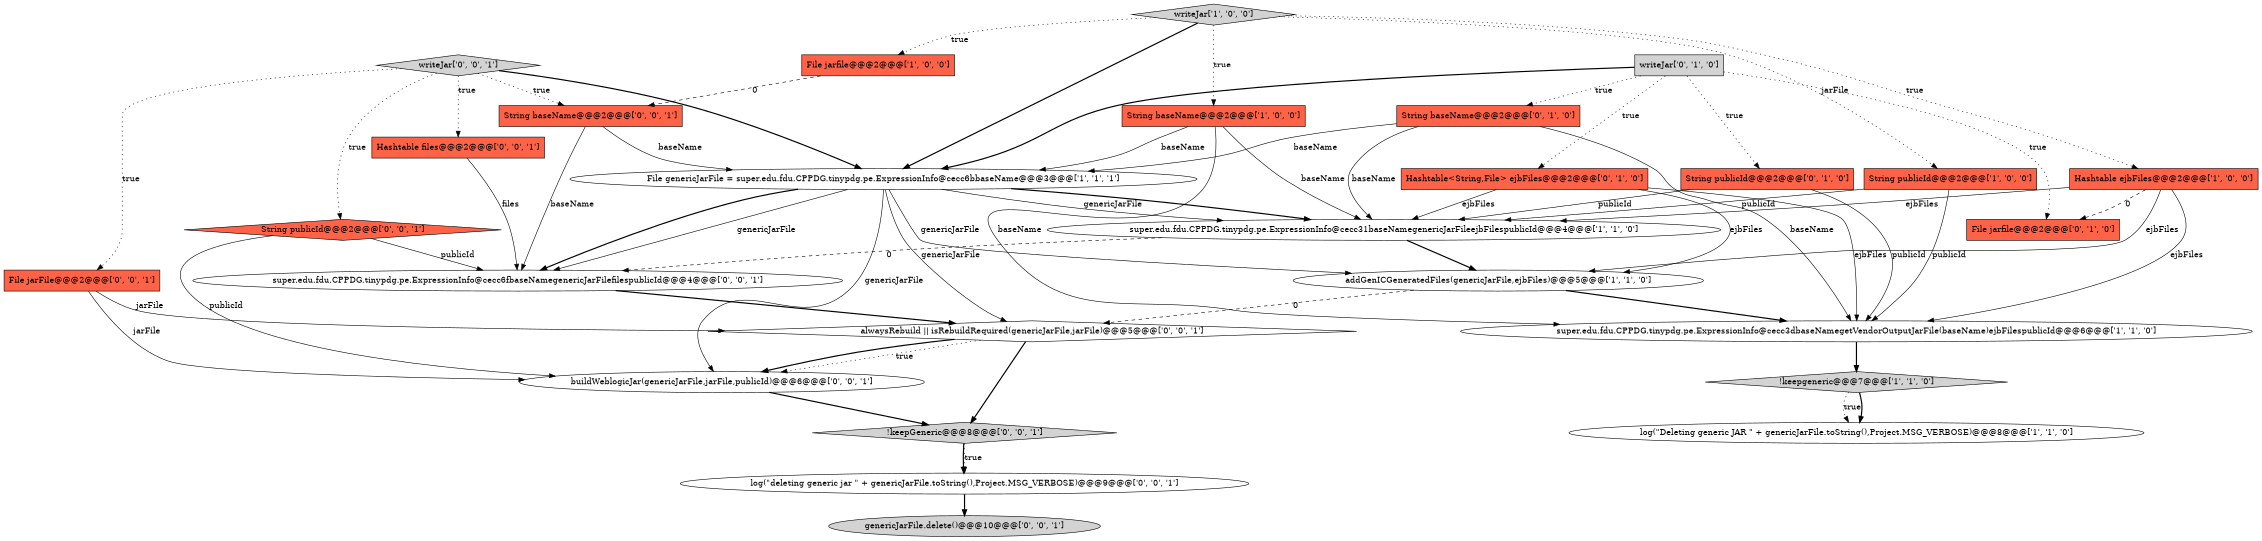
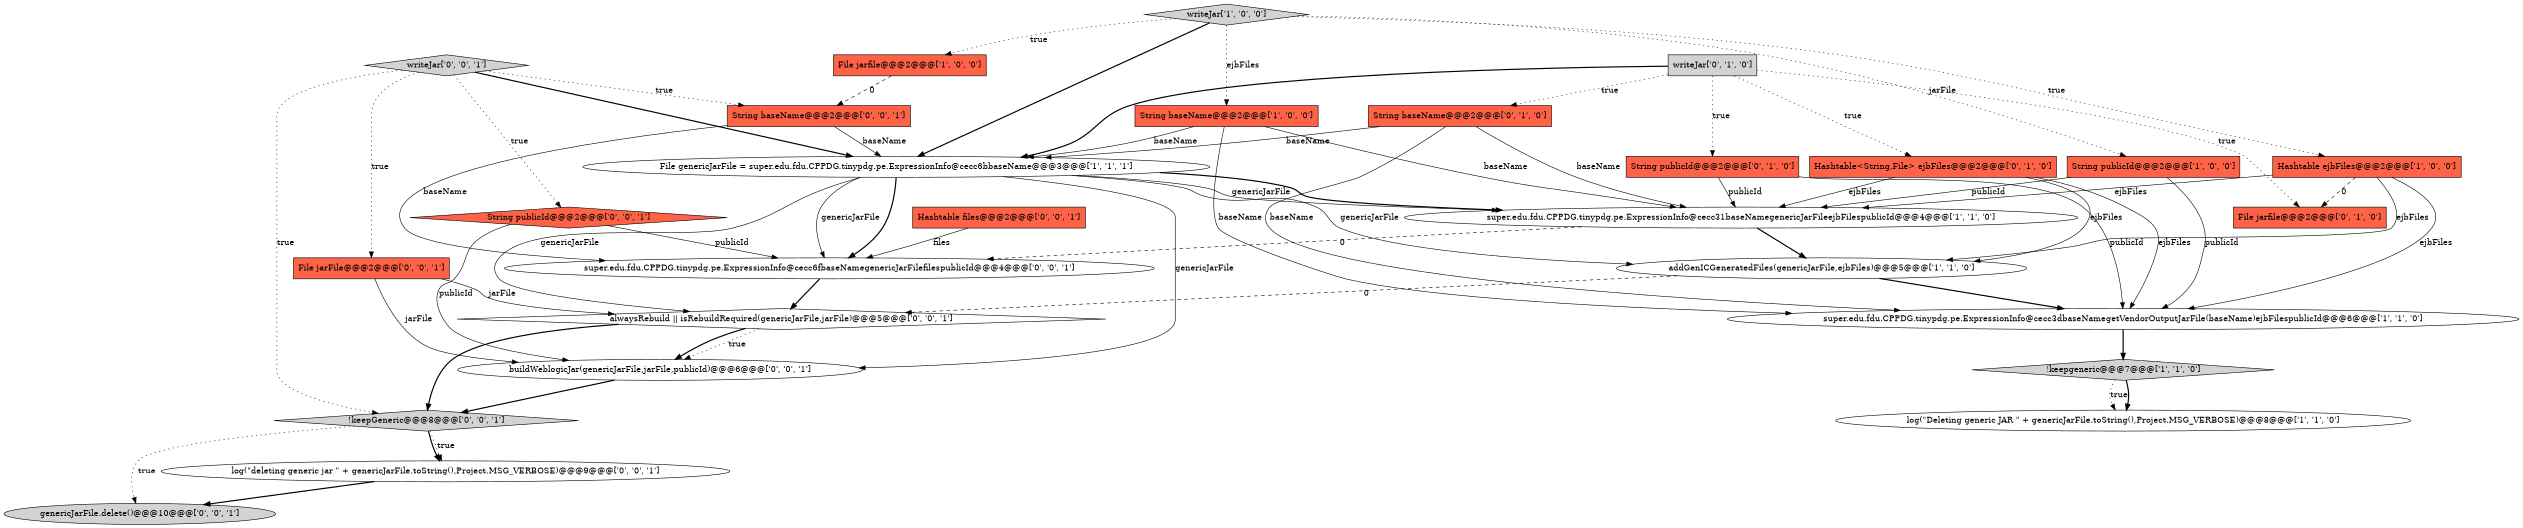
edge "writeJar['1', '0', '0']" -> "String baseName@@@2@@@['1', '0', '0']": label "true" -> "ejbFiles"
edge "writeJar['0', '0', '1']" -> "Hashtable files@@@2@@@['0', '0', '1']": now "writeJar['0', '0', '1']" -> "!keepGeneric@@@8@@@['0', '0', '1']"
edge "!keepGeneric@@@8@@@['0', '0', '1']" -> "genericJarFile.delete()@@@10@@@['0', '0', '1']": added, label "true"
